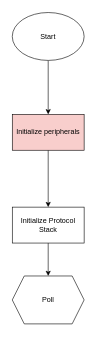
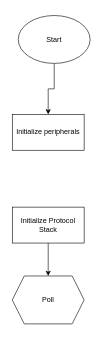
node "Start": moved (48, 36) -> (54, 39)
node "Initialize peripherals": fillcolor #f8cecc -> #ffffff
edge "Initialize peripherals" -> "Initialize Protocol Stack": removed
